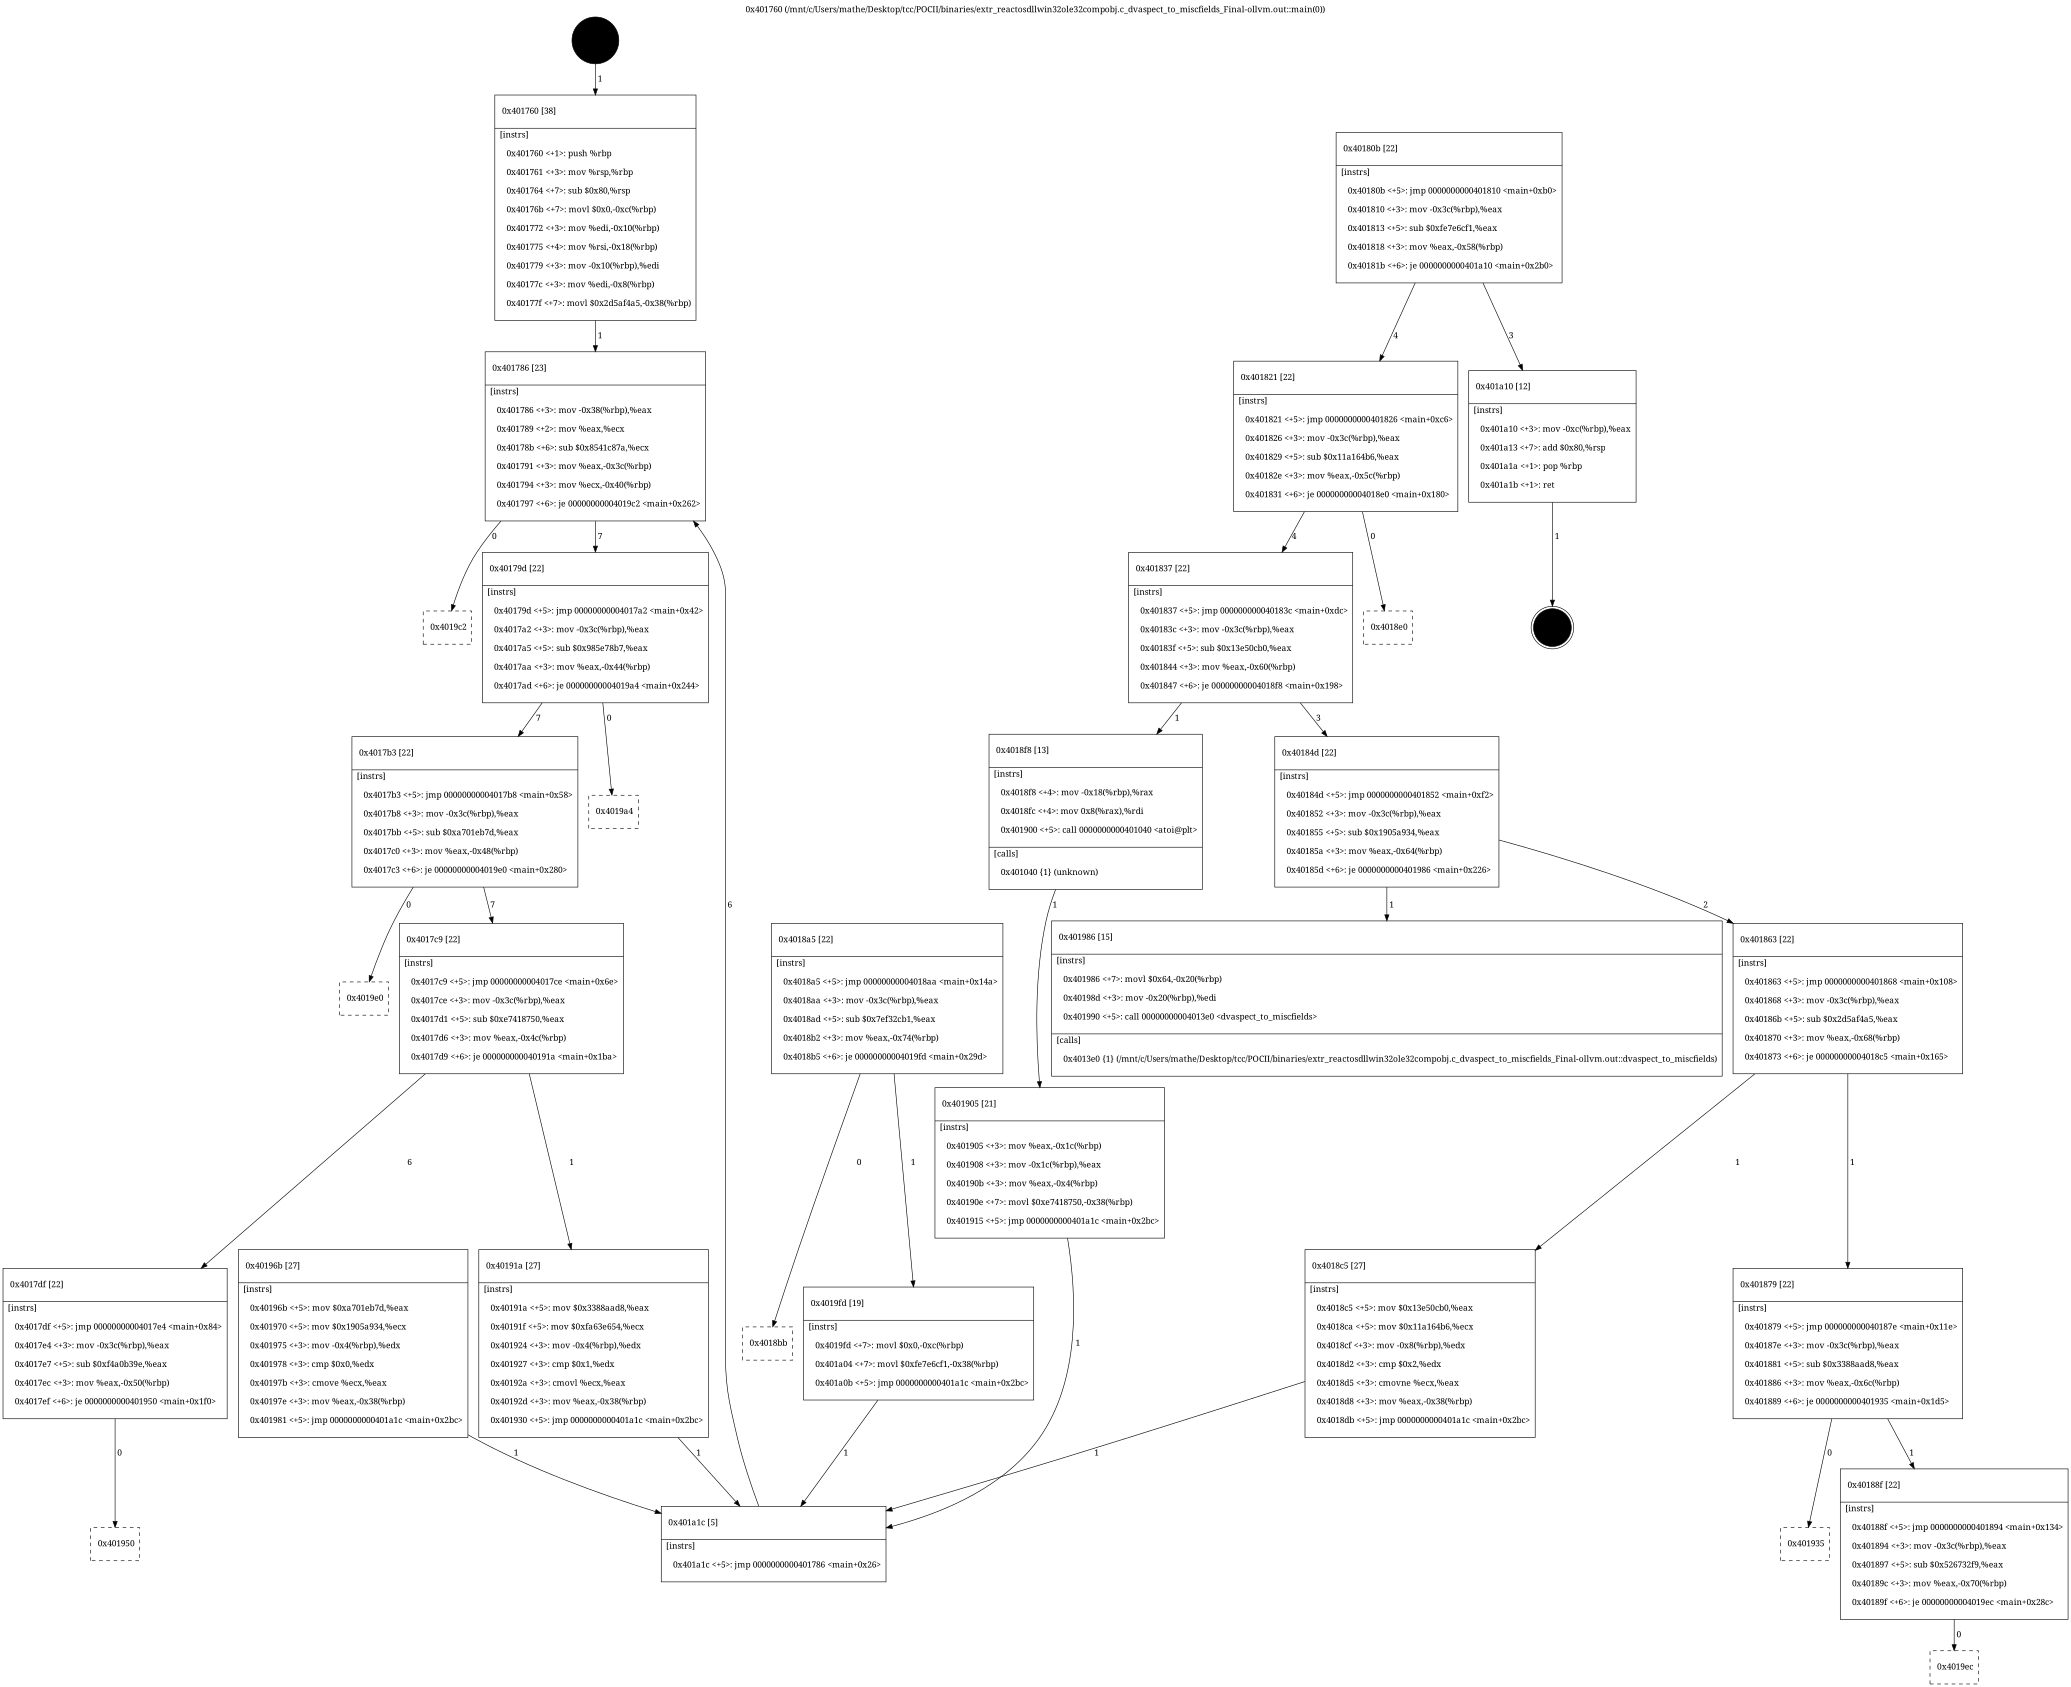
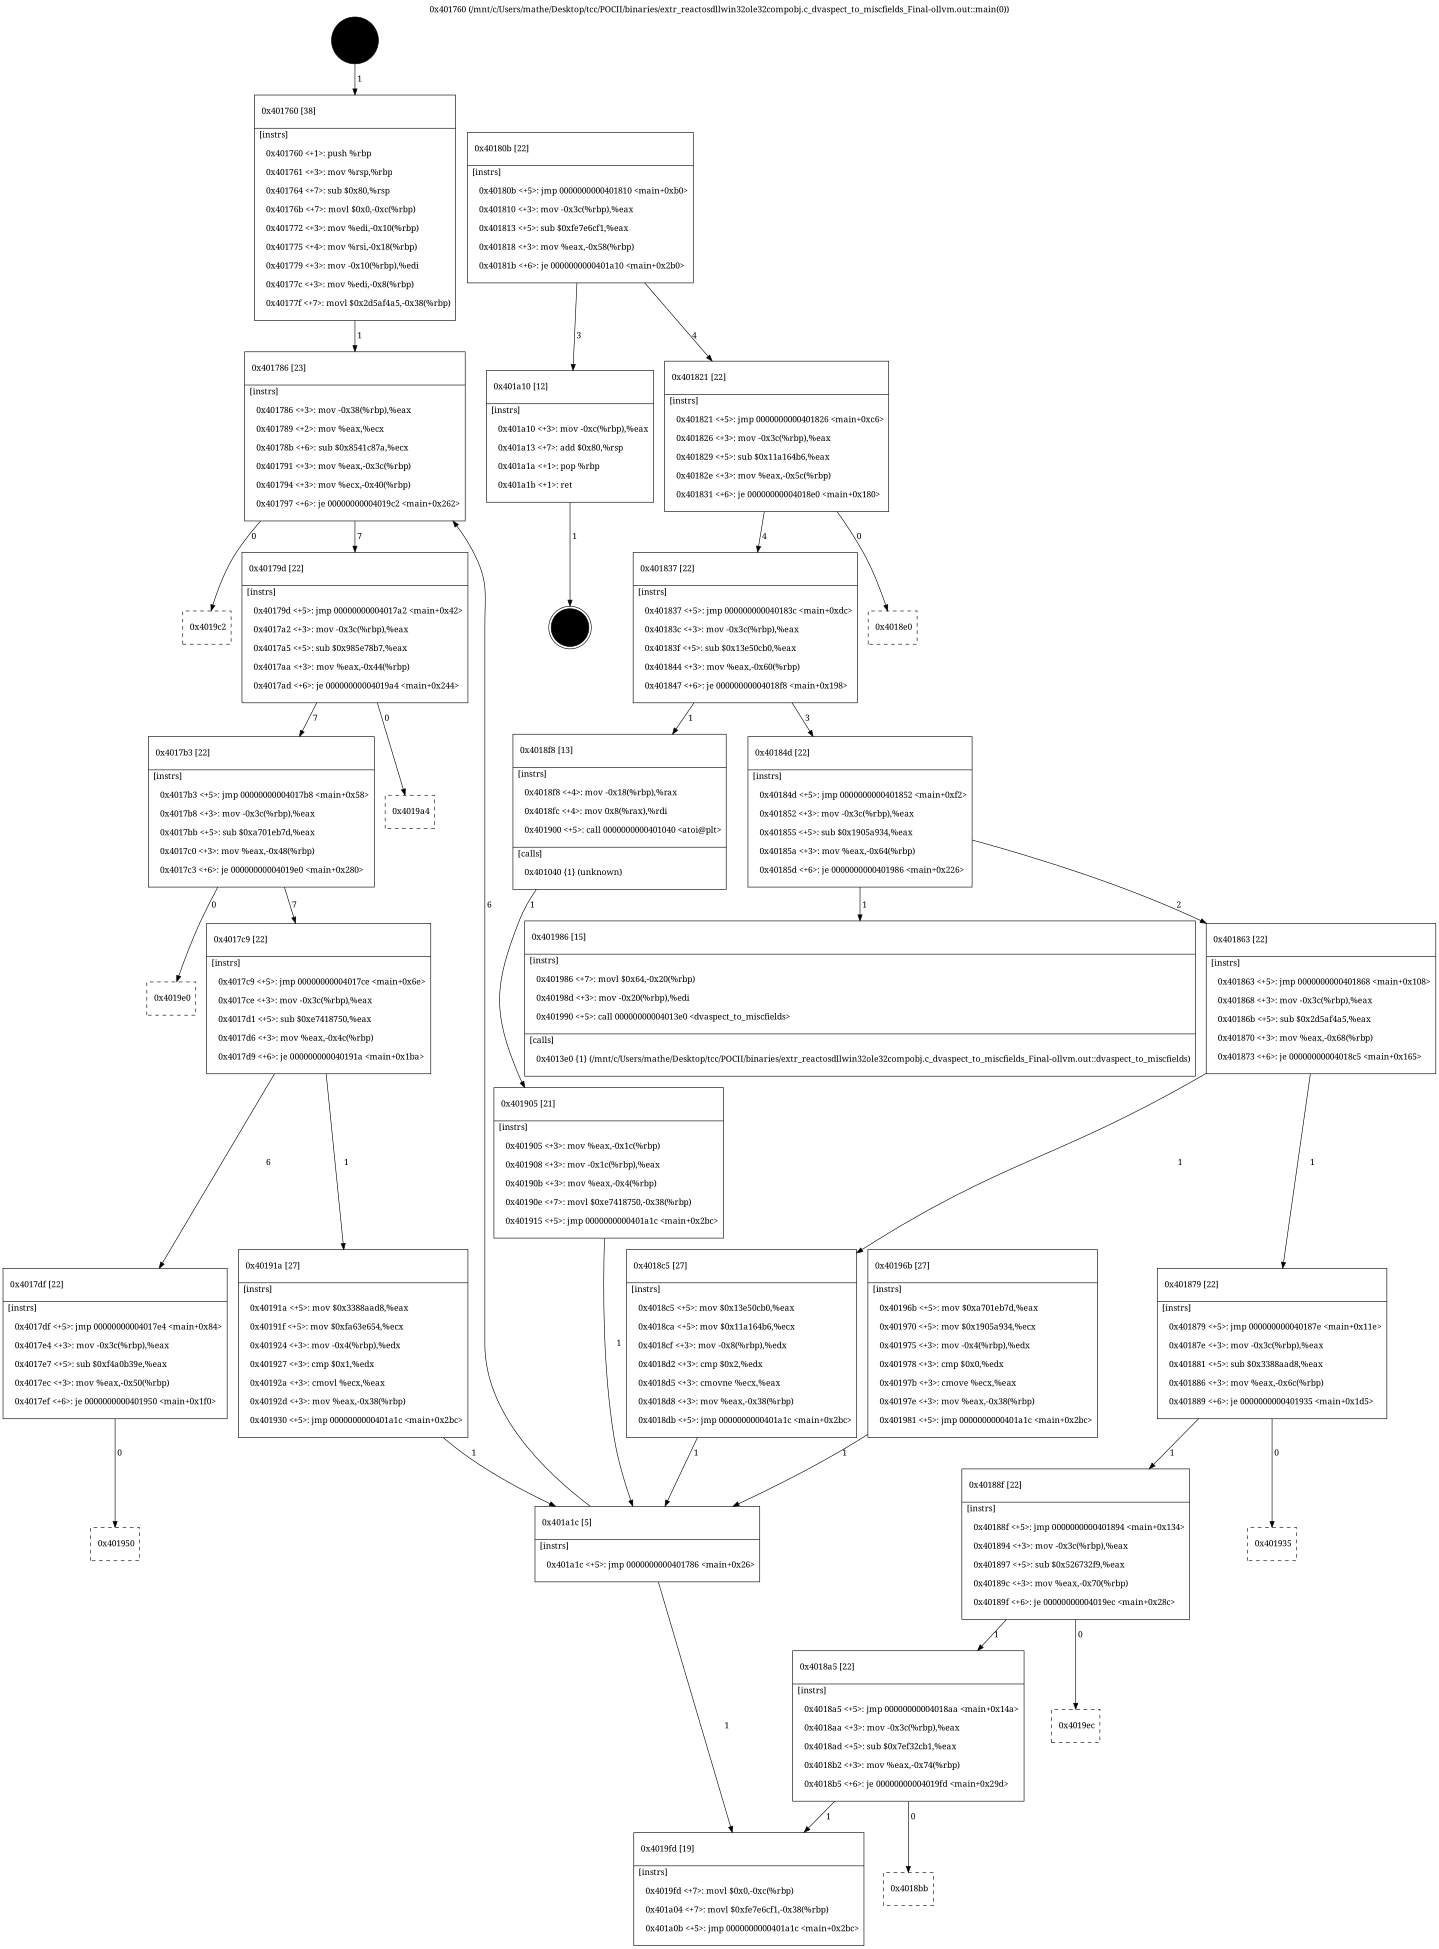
edge "0x4019fd [19]" -> "0x401a1c [5]": reversed
edge "0x40188f [22]" -> "0x4018a5 [22]": added, label "1"
